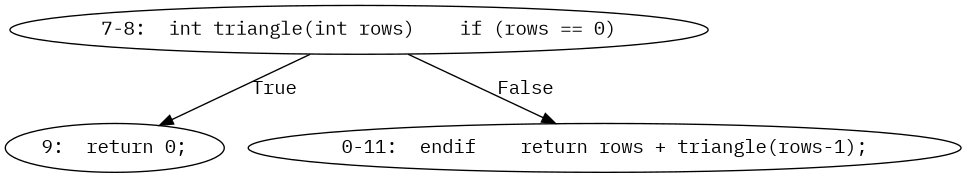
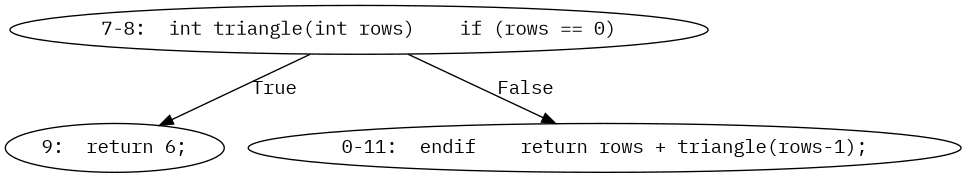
node "9:  return 0;": label "9:  return 0;" -> "9:  return 6;"
